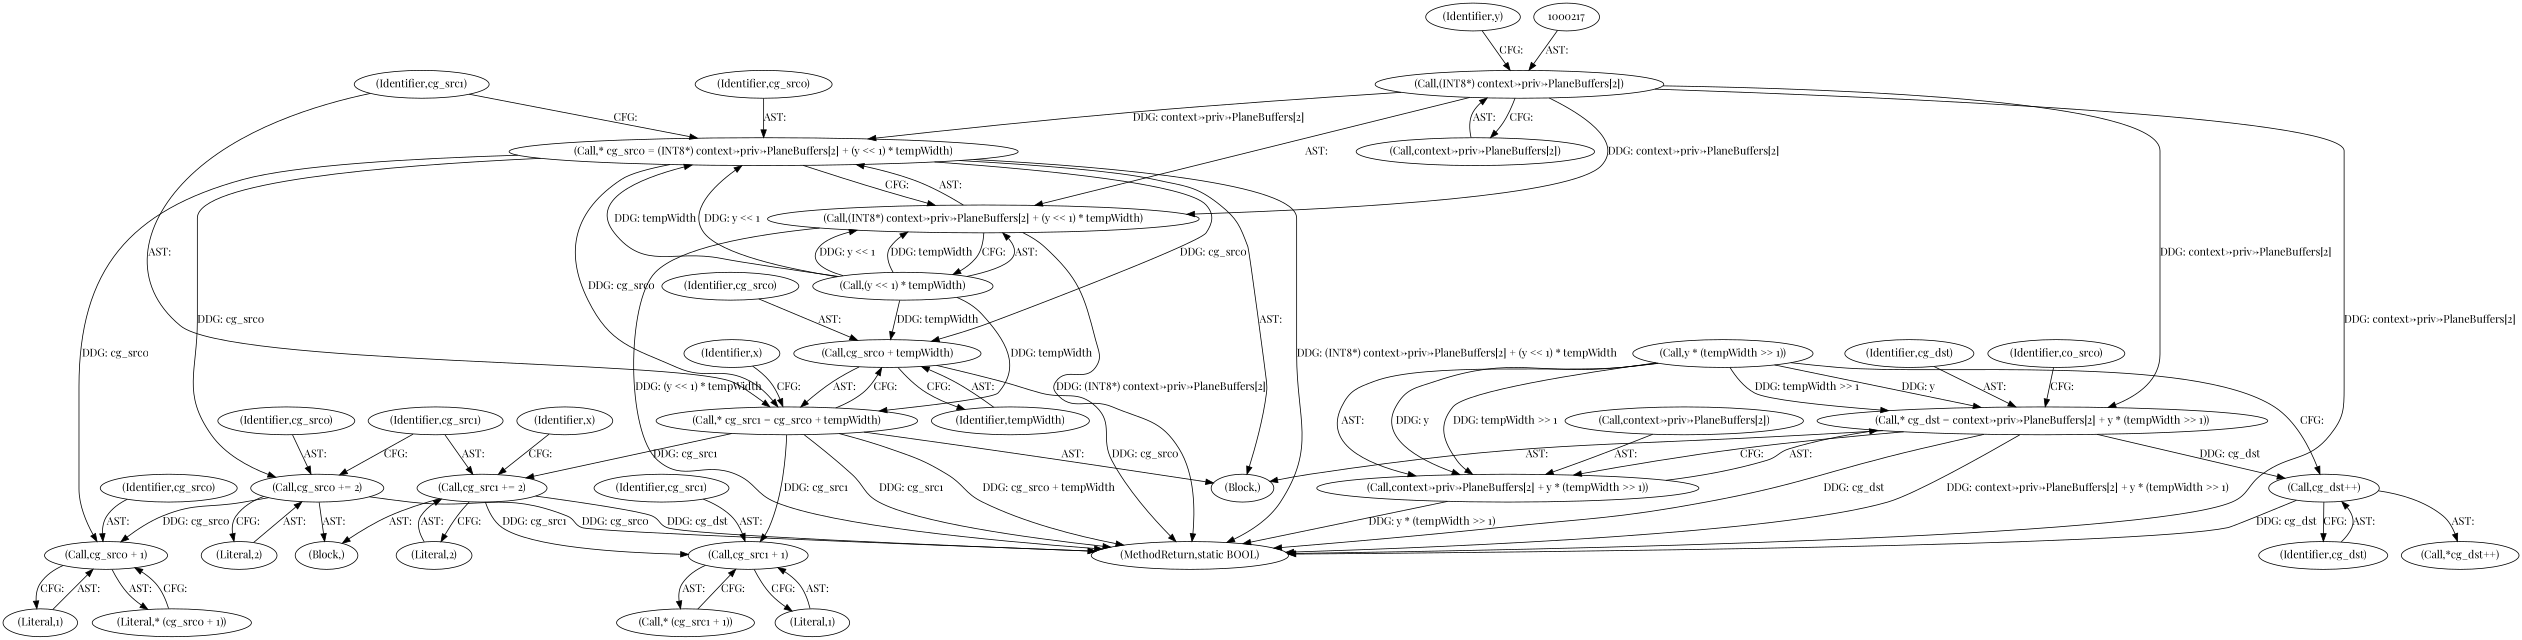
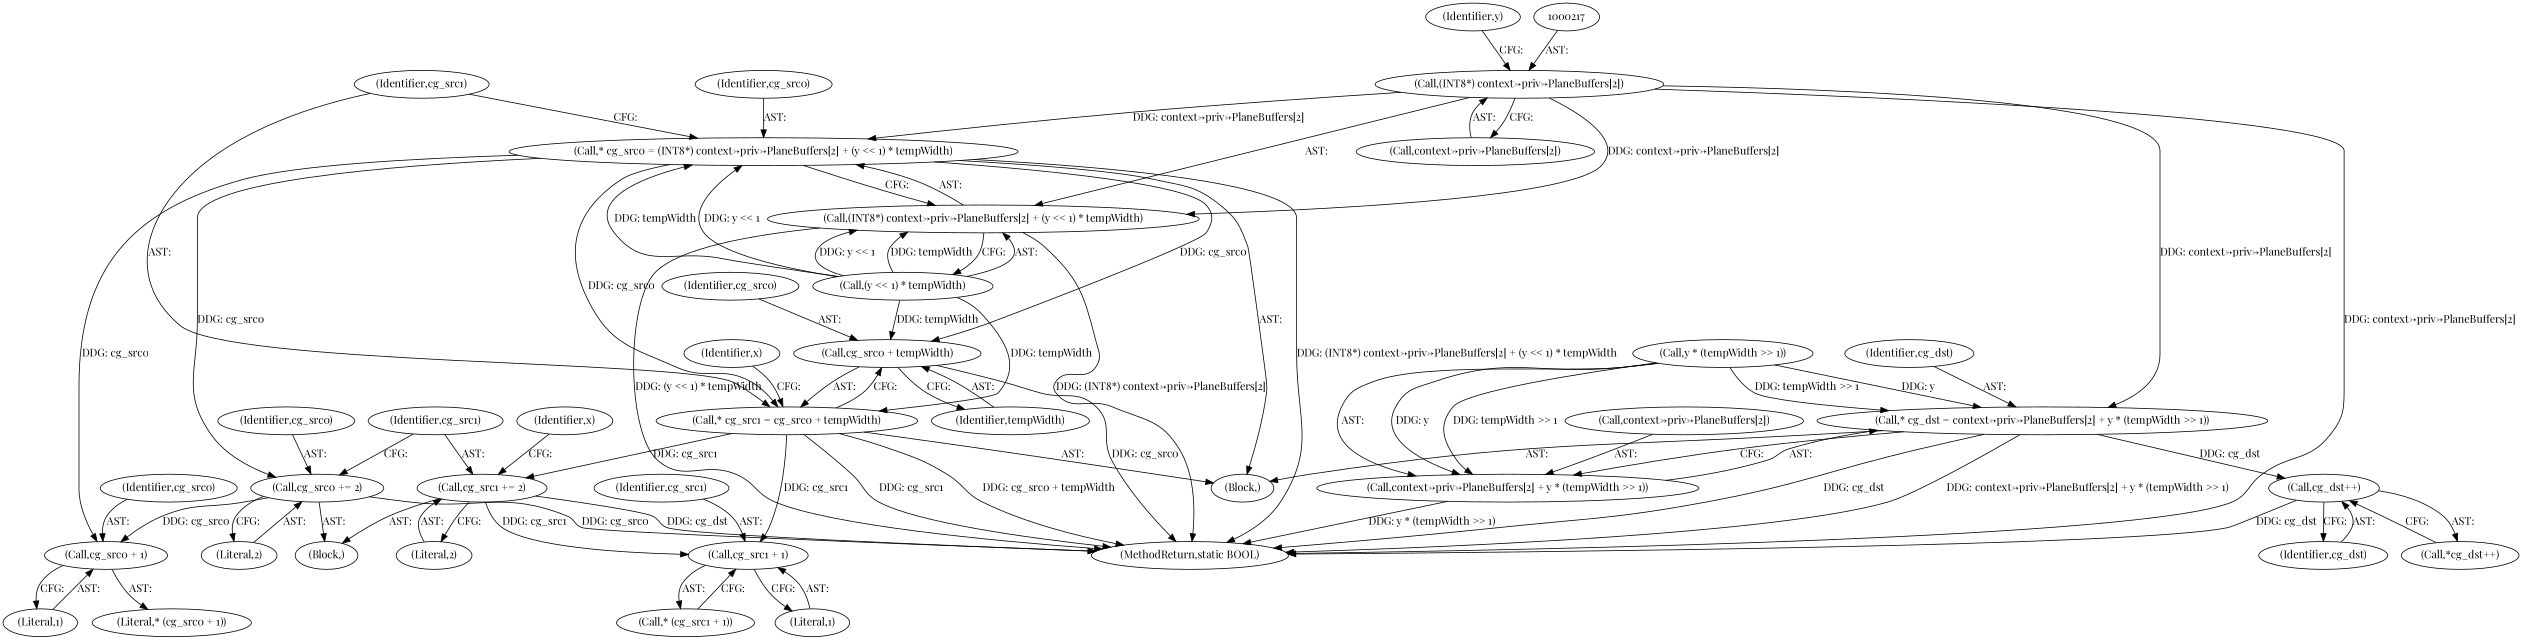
node "(Identifier,co_src0)": removed
edge "(Call,y * (tempWidth >> 1))" -> "(Call,cg_dst++)": now "(Call,*cg_dst++)" -> "(Call,cg_dst++)"
edge "(Literal,* (cg_src0 + 1))" -> "(Call,cg_src0 + 1)": removed, label "CFG:"
